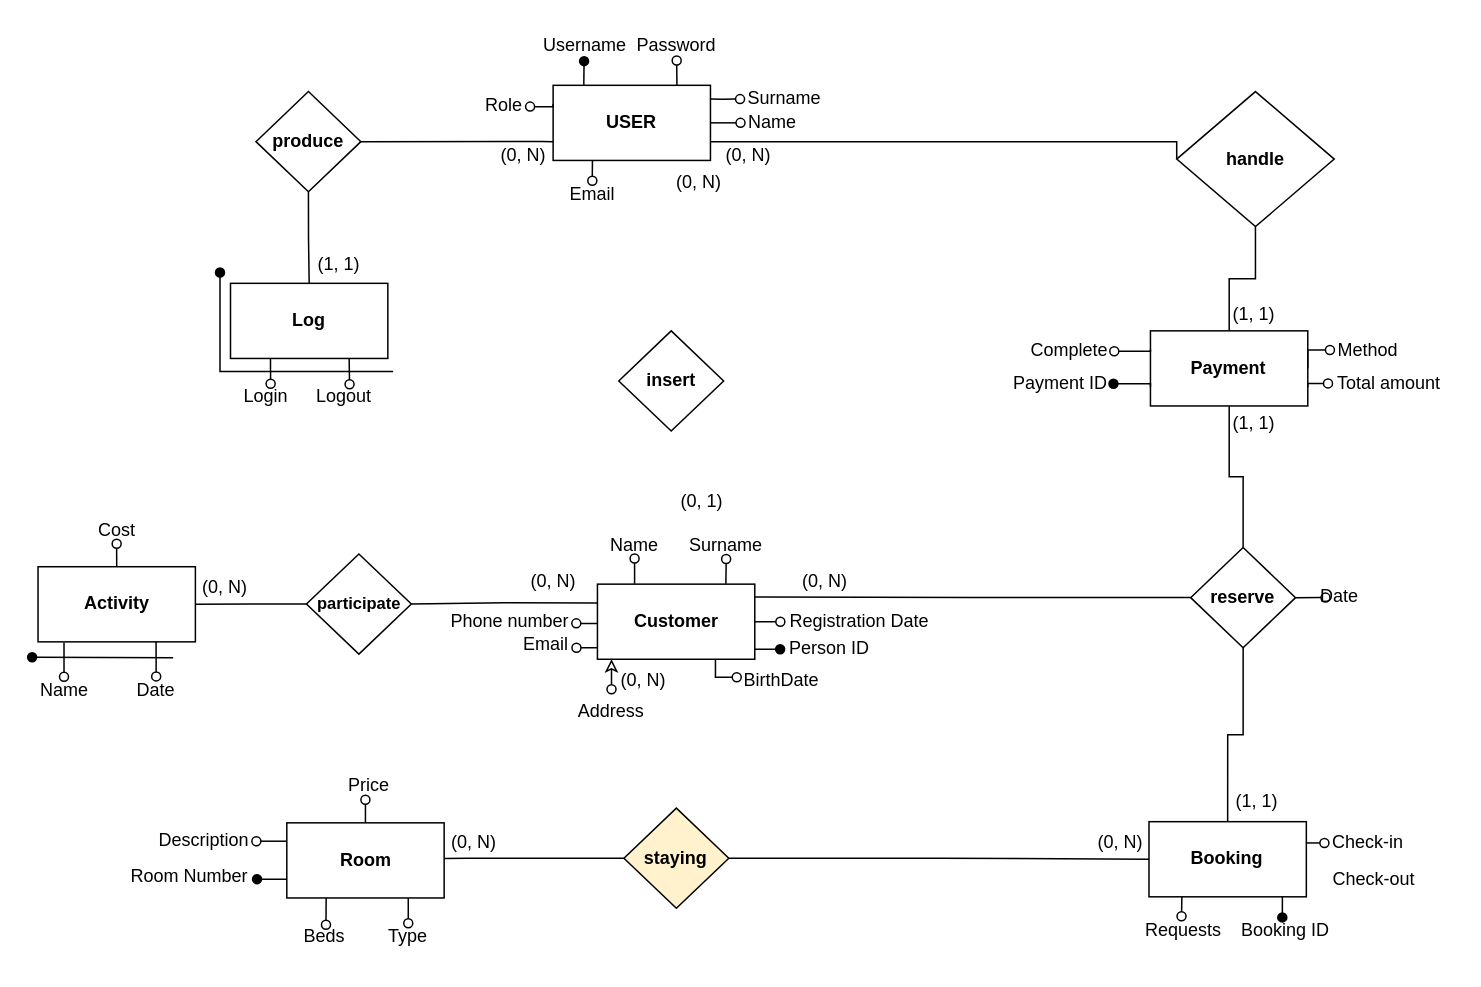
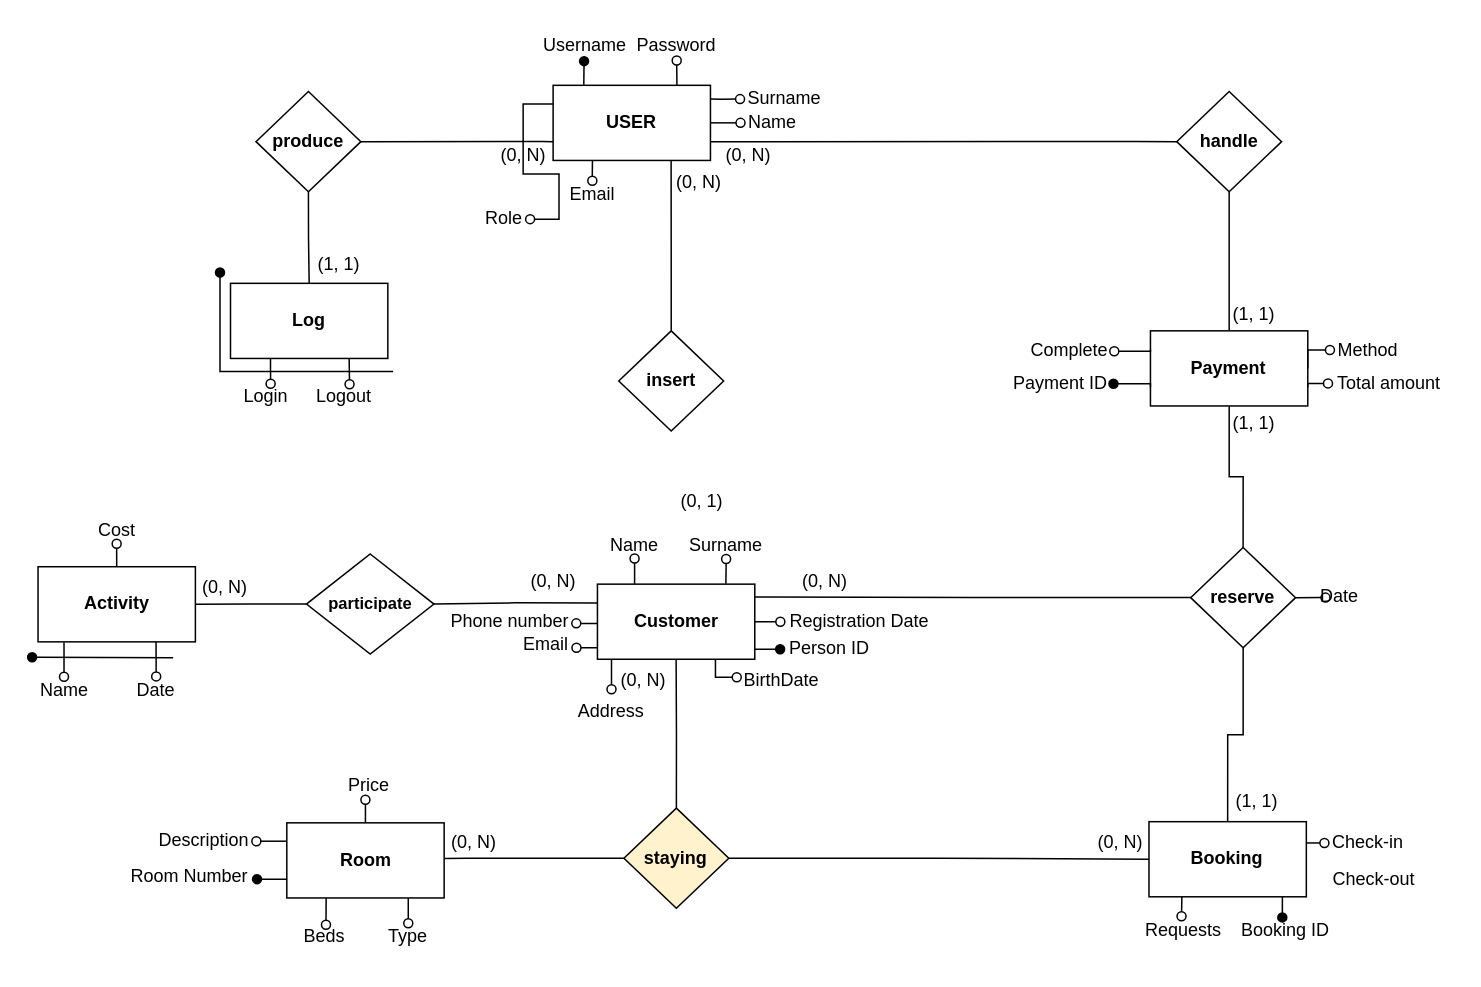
node "Role": moved (503, 105) -> (503, 218)
node "handle": size 158x135 -> 105x100
edge "USER" -- "insert": added
node "participate": size 105x100 -> 128x100
edge "Customer" -- "Address": arrowhead classic -> none
edge "Customer" -- "staying": added
